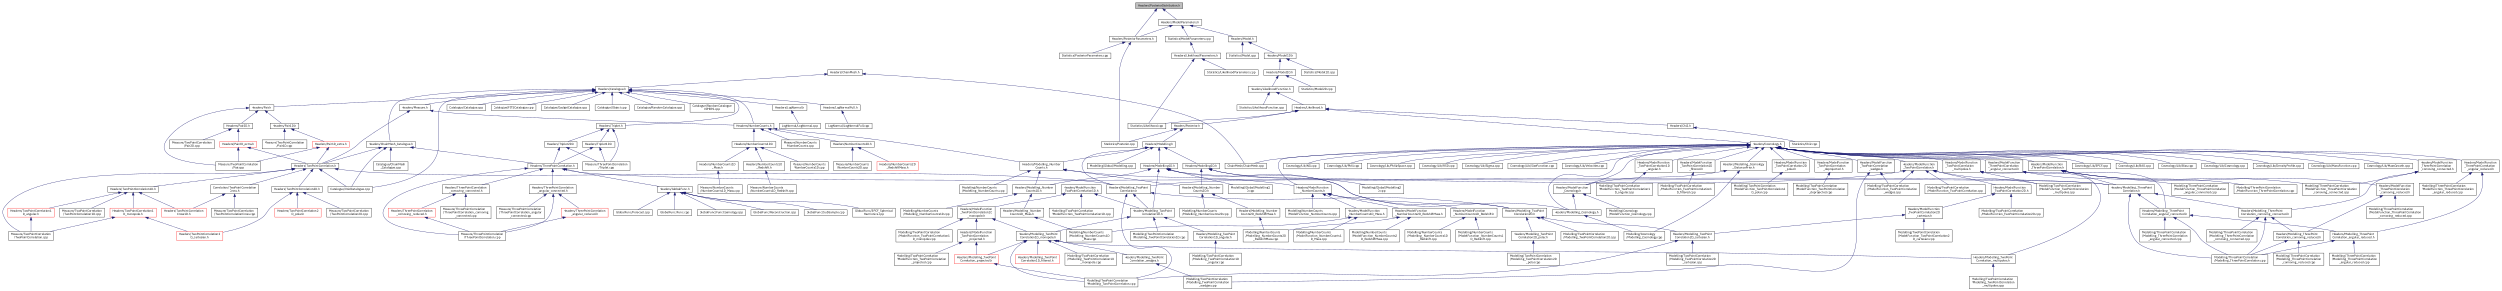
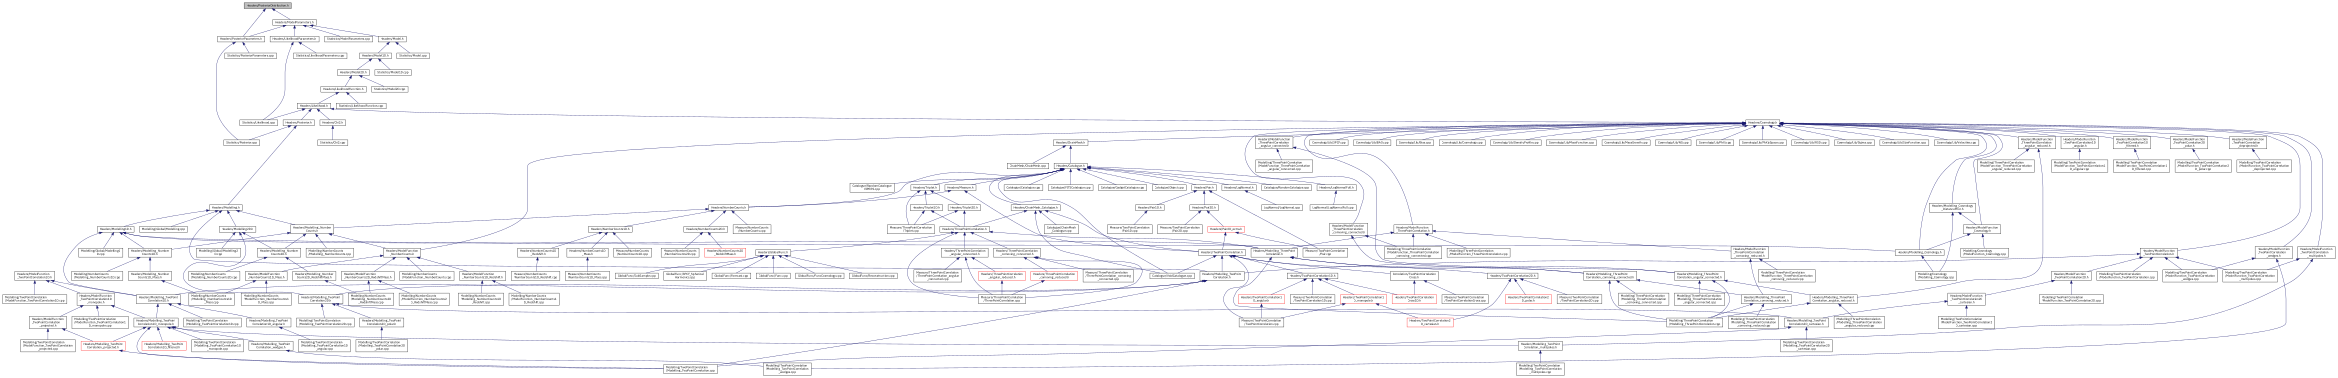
edge "Headers/LikelihoodParameters.h" -> "Statistics/ModelParameters.cpp": now "Headers/LikelihoodParameters.h" -> "Headers/ModelParameters.h"
node "Headers/Pair1D_extra.h": removed
edge "ChainMesh/ChainMesh.cpp" -> "Headers/Cosmology.h": now "Headers/ChainMesh.h" -> "Headers/Cosmology.h"
edge "Measure/ThreePointCorrelation /ThreePointCorrelation.cpp" -> "Headers/ThreePointCorrelation _comoving_connected.h": added
